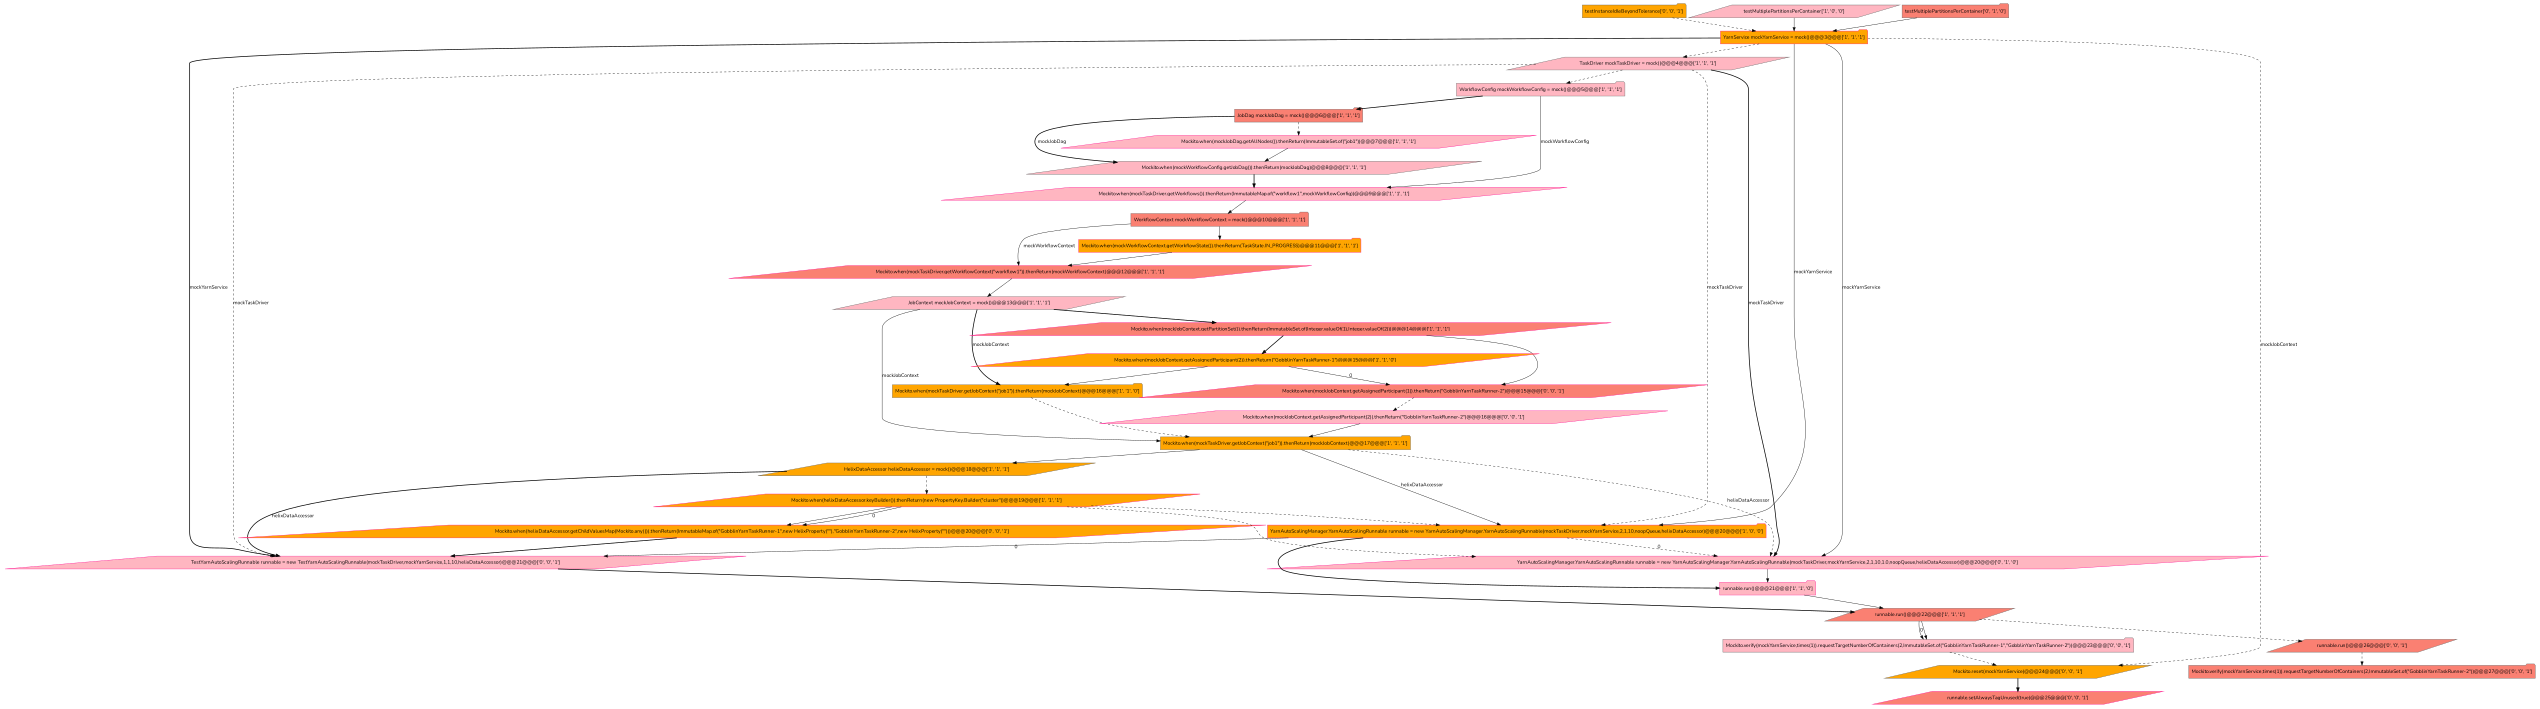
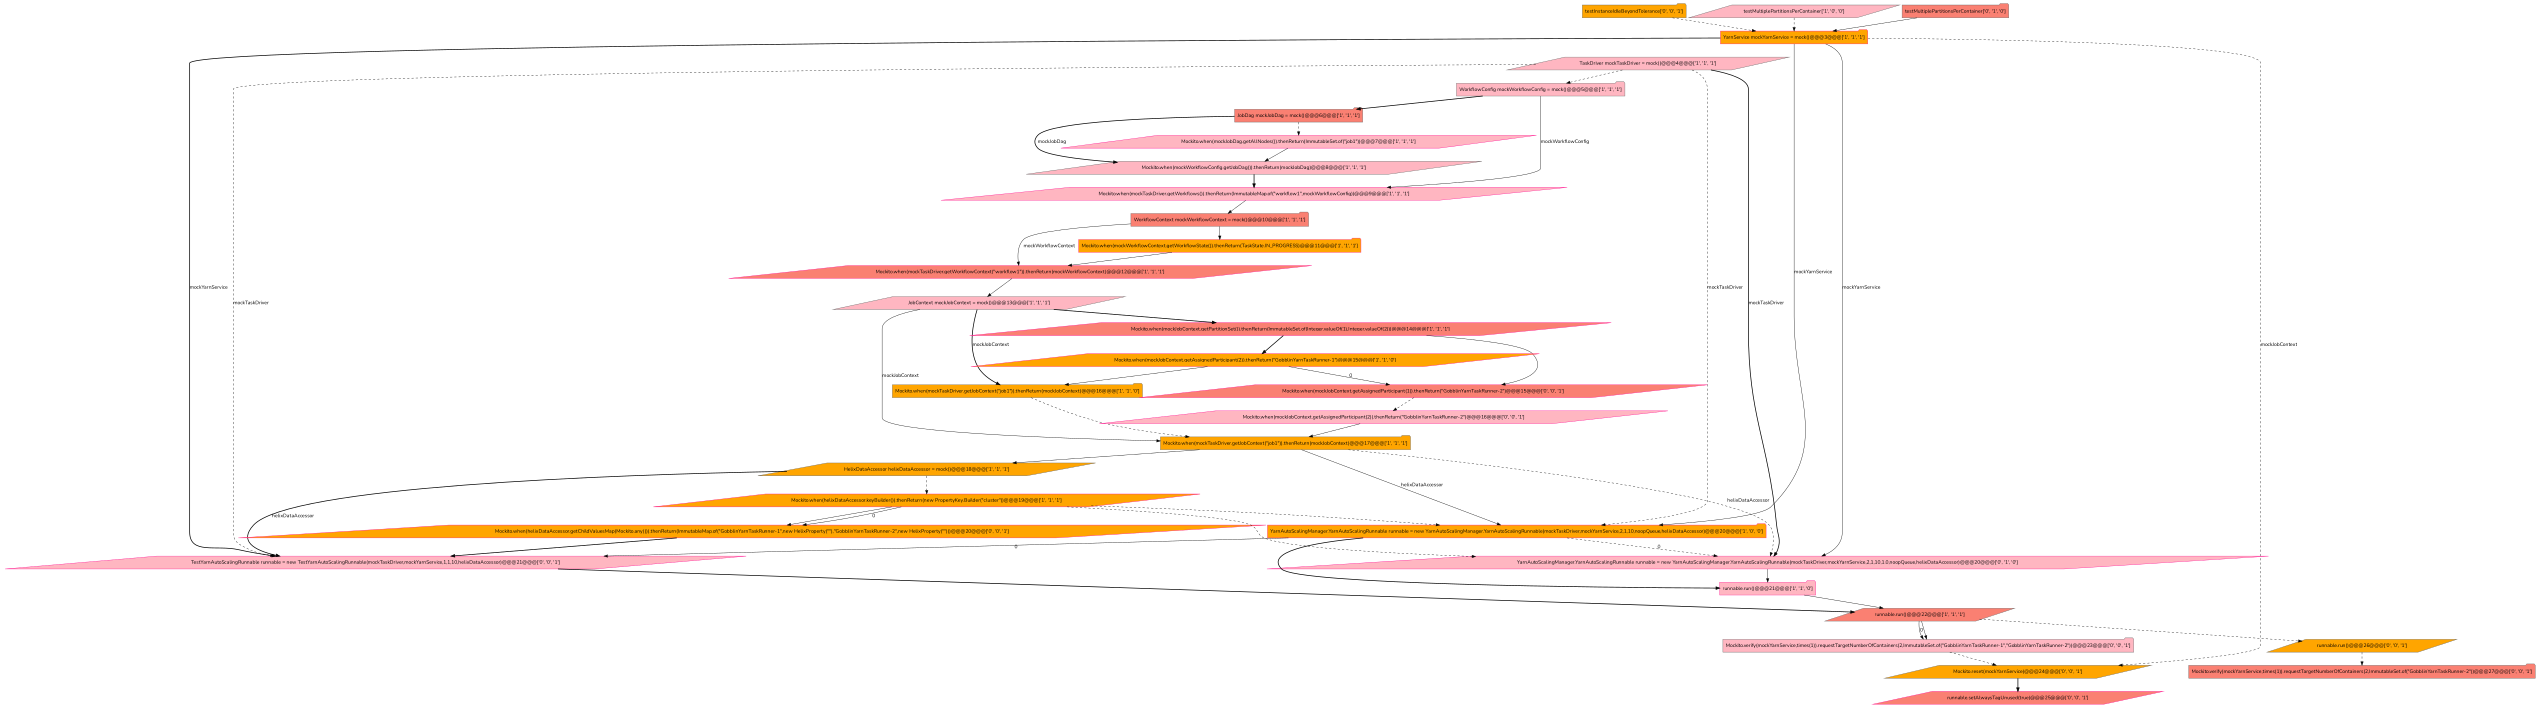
edge "testMultiplePartitionsPerContainer['1', '0', '0']" -> "YarnService mockYarnService = mock()@@@3@@@['1', '1', '1']": style solid -> dashed
edge "YarnService mockYarnService = mock()@@@3@@@['1', '1', '1']" -> "TaskDriver mockTaskDriver = mock()@@@4@@@['1', '1', '1']": removed
node "runnable.run()@@@26@@@['0', '0', '1']": fillcolor salmon -> orange
